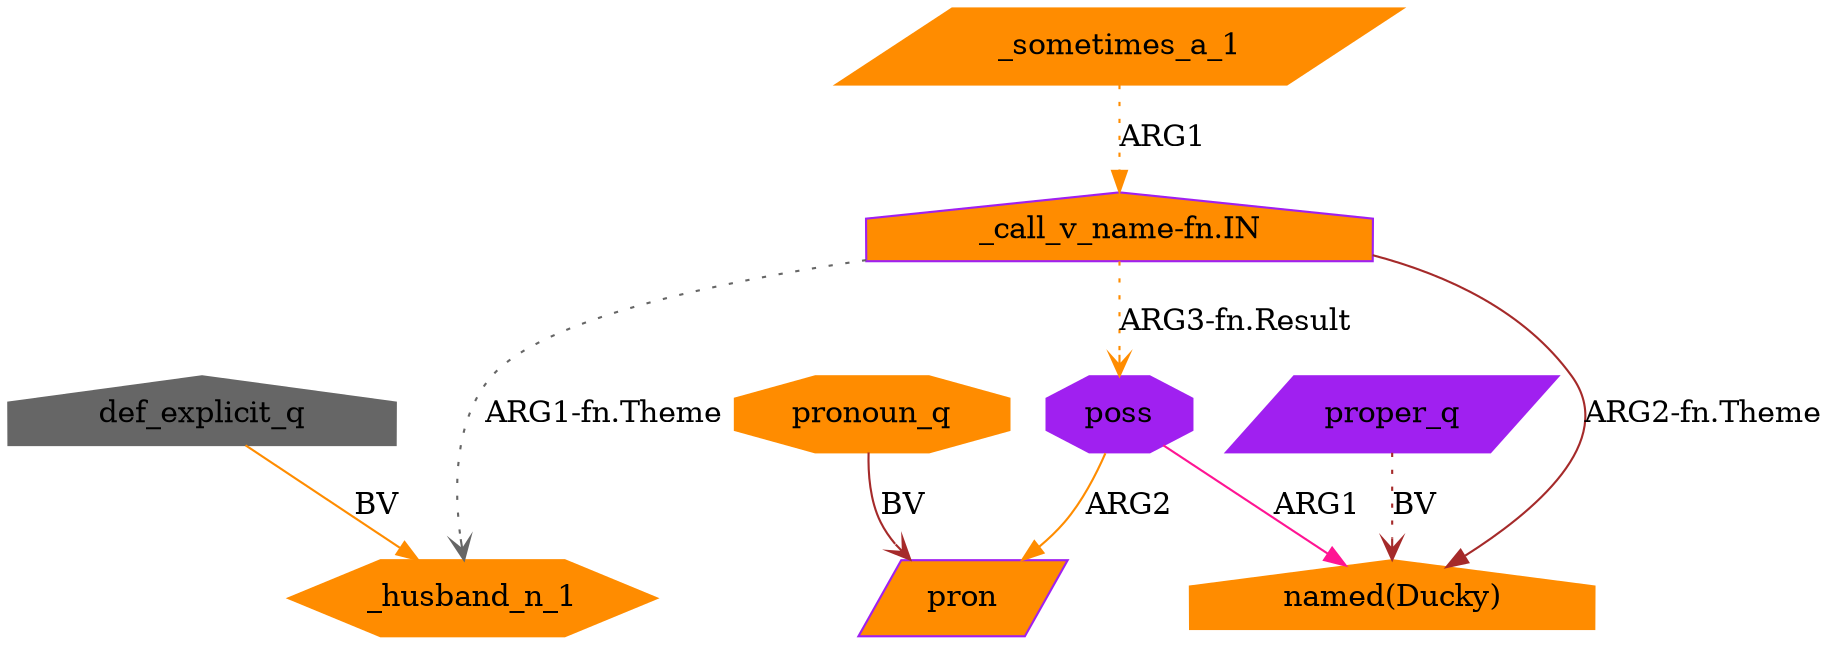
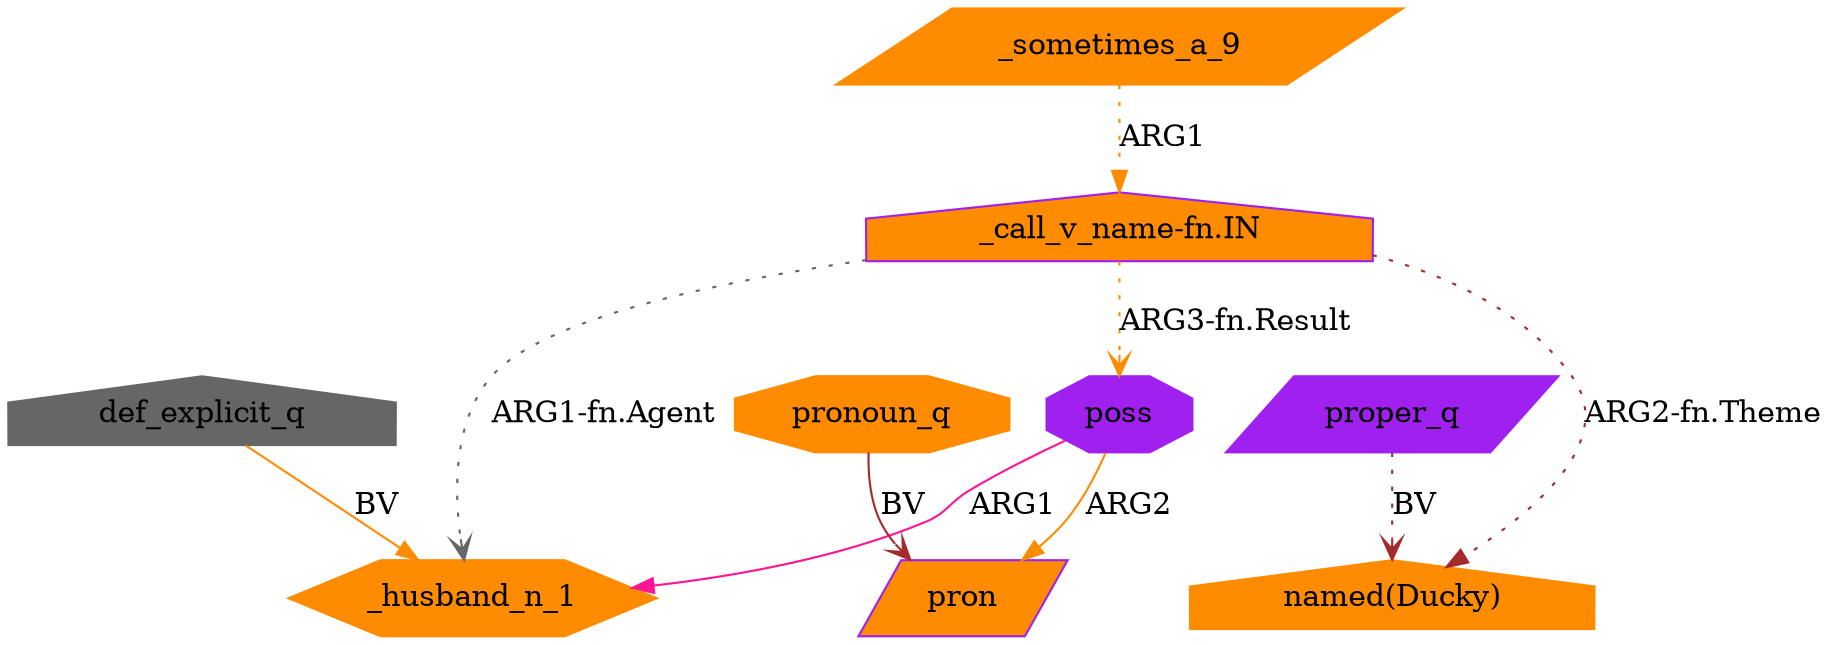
node "_sometimes_a_1": label "_sometimes_a_1" -> "_sometimes_a_9"
edge "_call_v_name-fn.IN" -> "named(Ducky)": style solid -> dotted
edge "_call_v_name-fn.IN" -> "_husband_n_1": label "ARG1-fn.Theme" -> "ARG1-fn.Agent"
edge "poss" -> "named(Ducky)": now "poss" -> "_husband_n_1"
